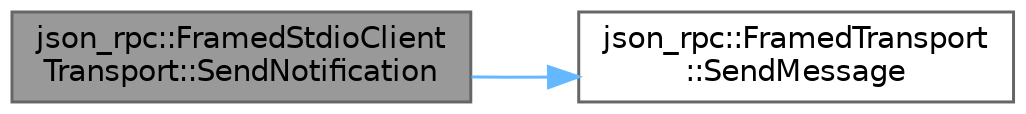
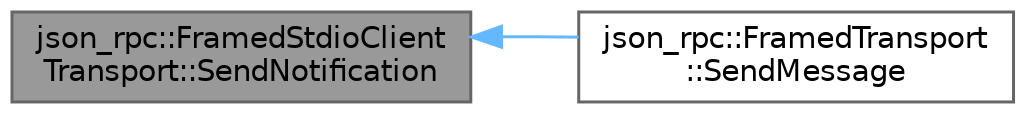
edge "json_rpc::FramedStdioClient Transport::SendNotification" -> "json_rpc::FramedTransport ::SendMessage": reversed
